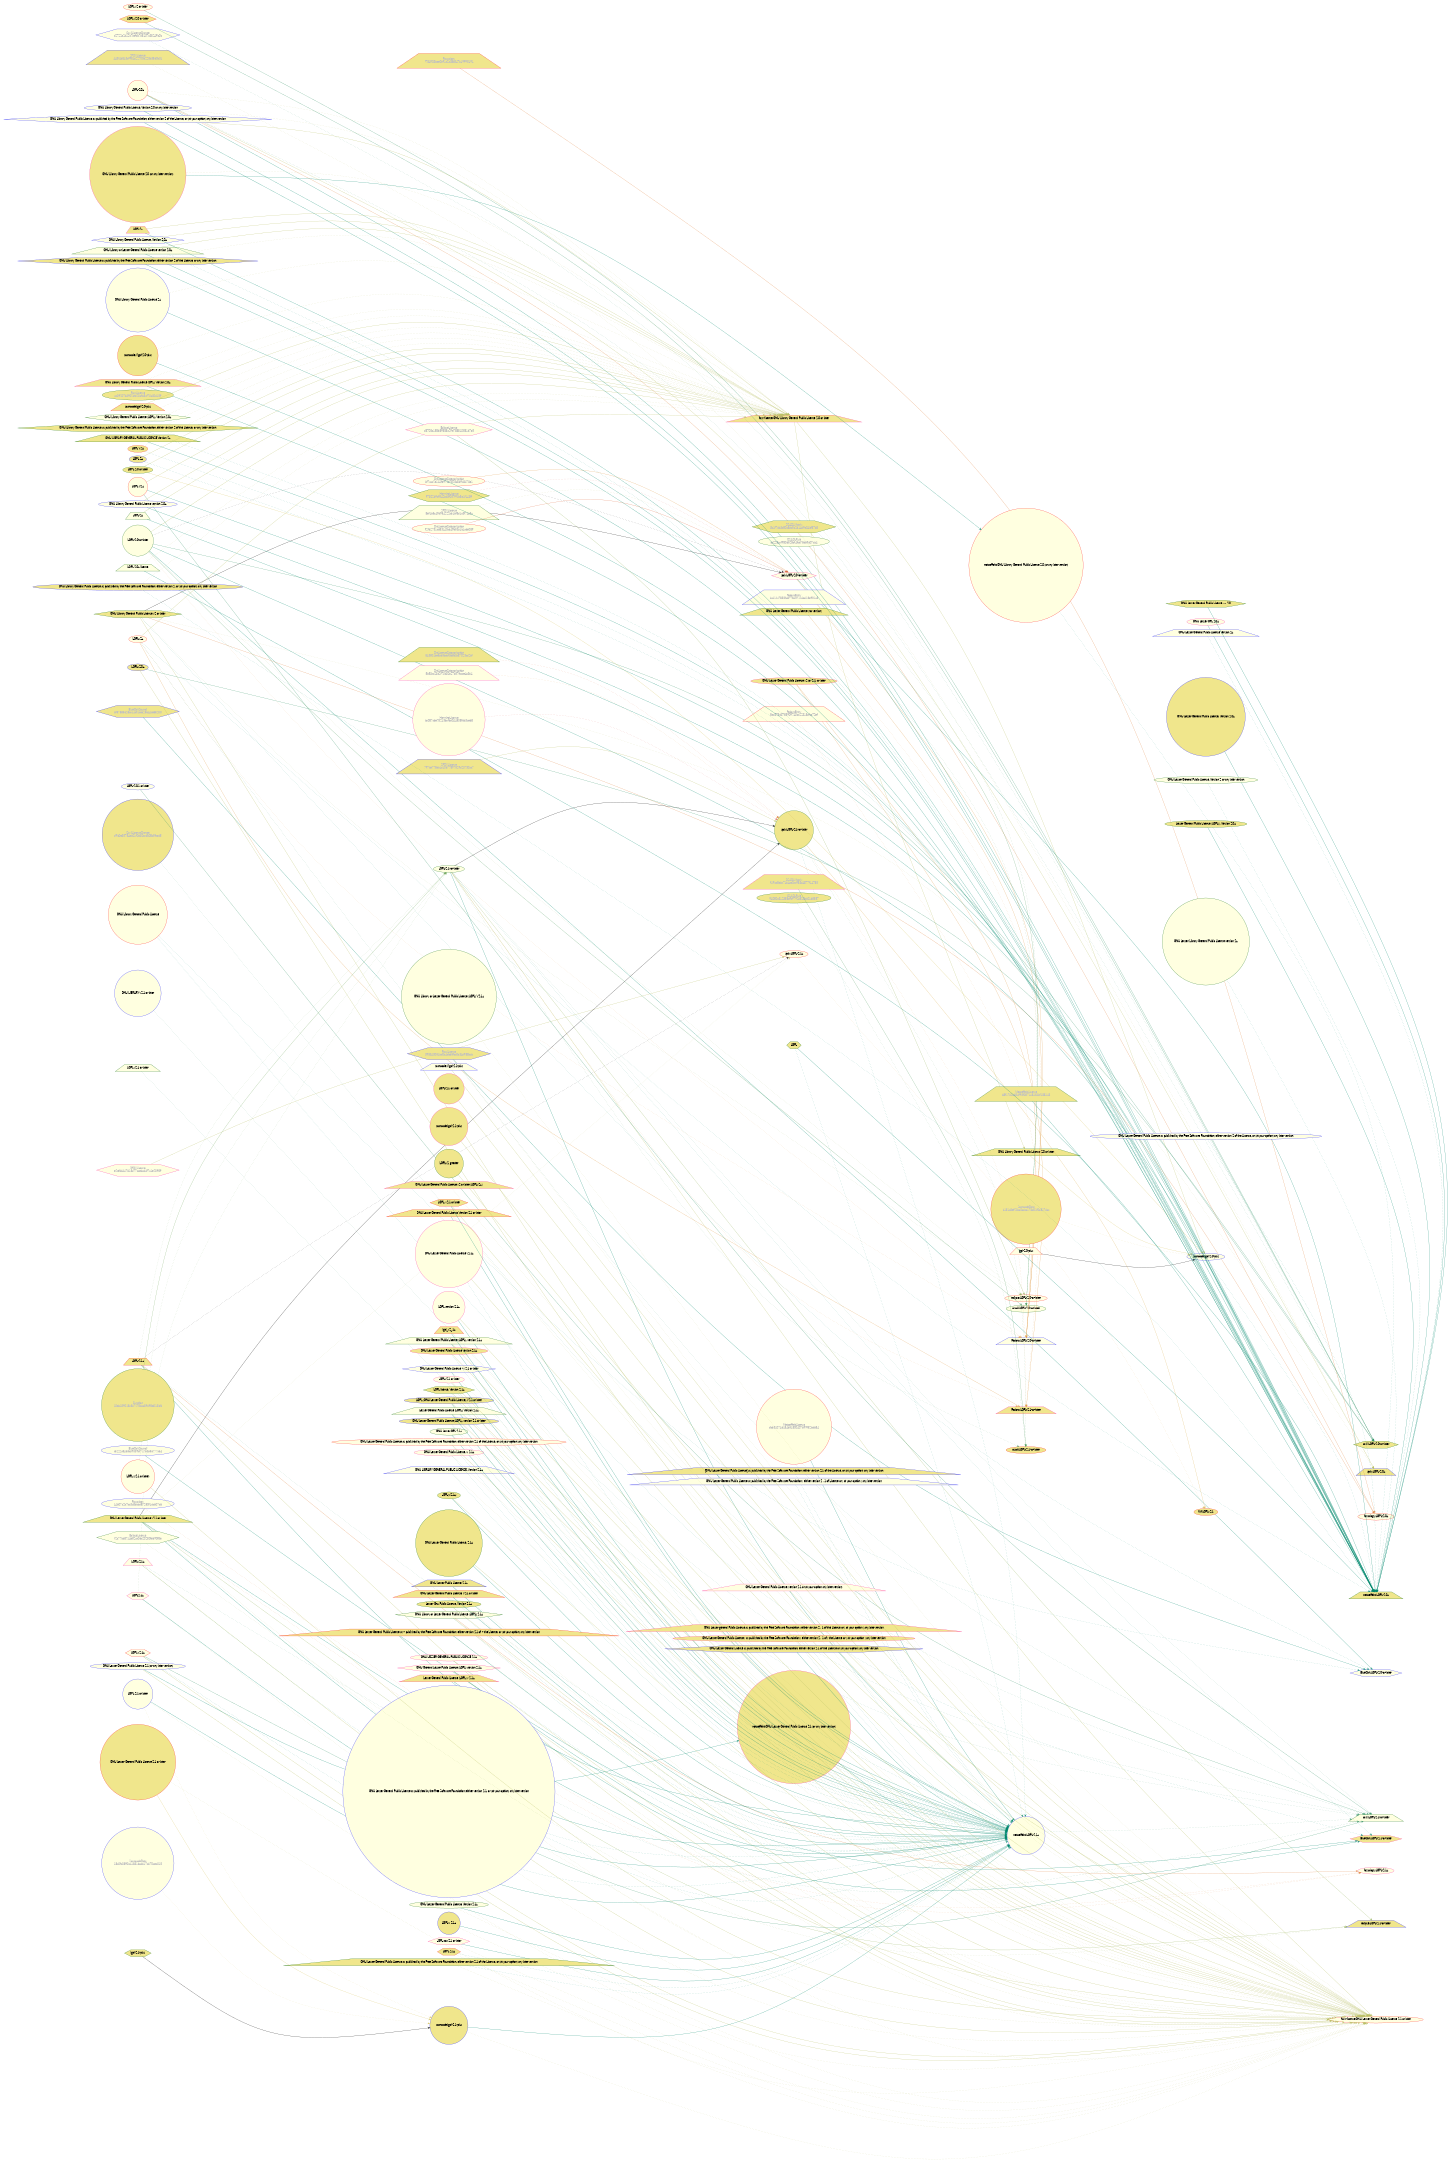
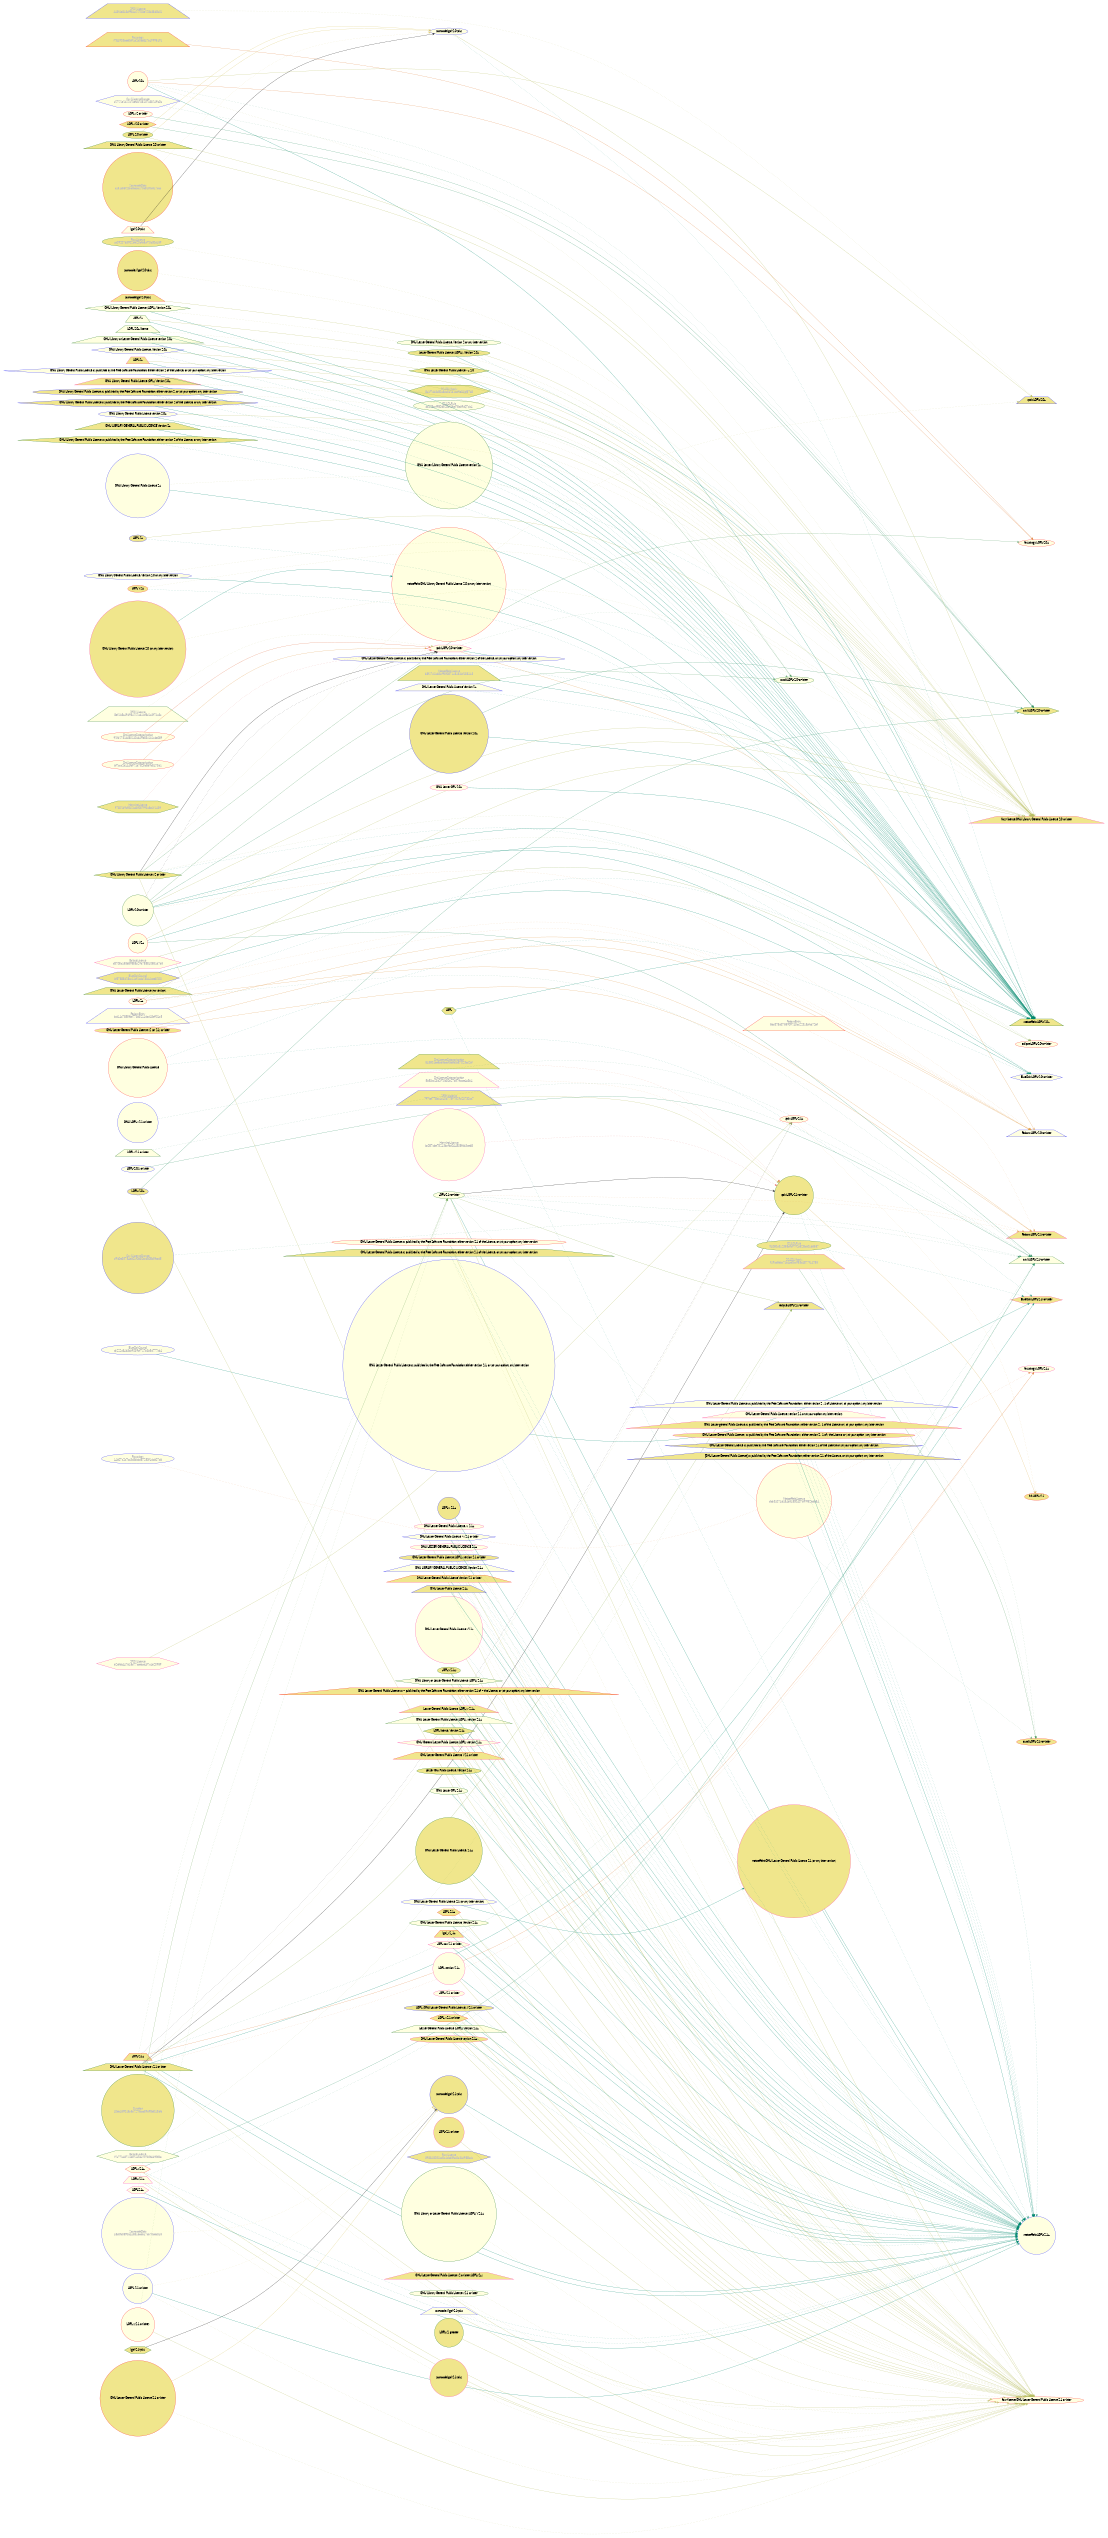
edge "foss-license:GNU Library General Public License 2.0 or later" -> "GNU Library General Public License 2.0 or later": reversed
edge "scancode://lgpl-2.0-plus" -> "metaeffekt:LGPL-2.0+": now "GNU Library General Public License (LGPL), Version 2.0+" -> "metaeffekt:LGPL-2.0+"
edge "GNU Library General Public License v2 or later" -> "fossology:LGPL-2.0+": color #e18745 -> #58a066
node "GNU LIBRARY v2.1 or later": label "GNU LIBRARY v2.1 or later" -> "GNU LGPL v2.1 or later"
node "GNU Library General Public License v2.1 or later": added
